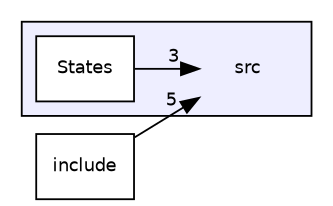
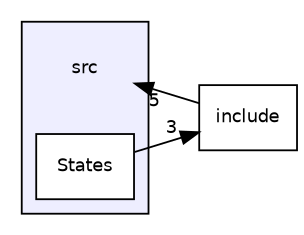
edge "States" -> "src": now "States" -> "include"
